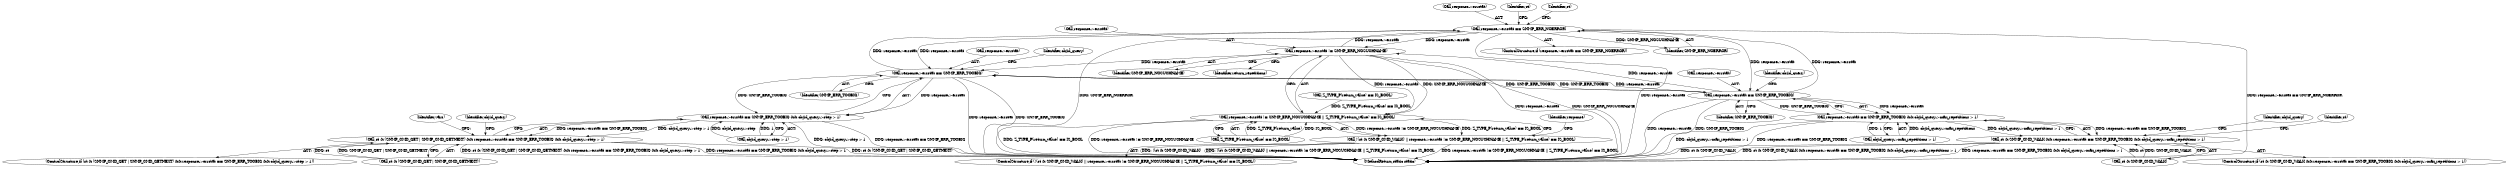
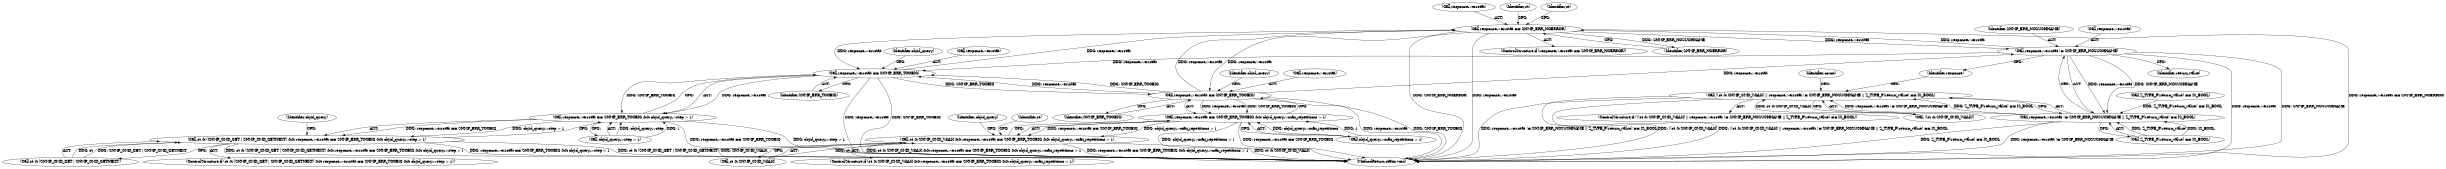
edge "(Identifier,SNMP_ERR_NOERROR)" -> "(Call,response->errstat == SNMP_ERR_NOERROR)": label "AST: " -> "CFG: "
edge "(Call,response->errstat != SNMP_ERR_NOSUCHNAME)" -> "(Identifier,SNMP_ERR_NOSUCHNAME)": now "(Call,response->errstat != SNMP_ERR_NOSUCHNAME)" -> "(Identifier,response)"
node "(Identifier,return_repetitions)": label "(Identifier,return_repetitions)" -> "(Identifier,return_value)"
node "(Identifier,count)": added
node "(Identifier,vars)": removed
node "(Call,!(st & SNMP_CMD_WALK))": added
node "(MethodReturn,static static)": label "(MethodReturn,static static)" -> "(MethodReturn,static void)"
